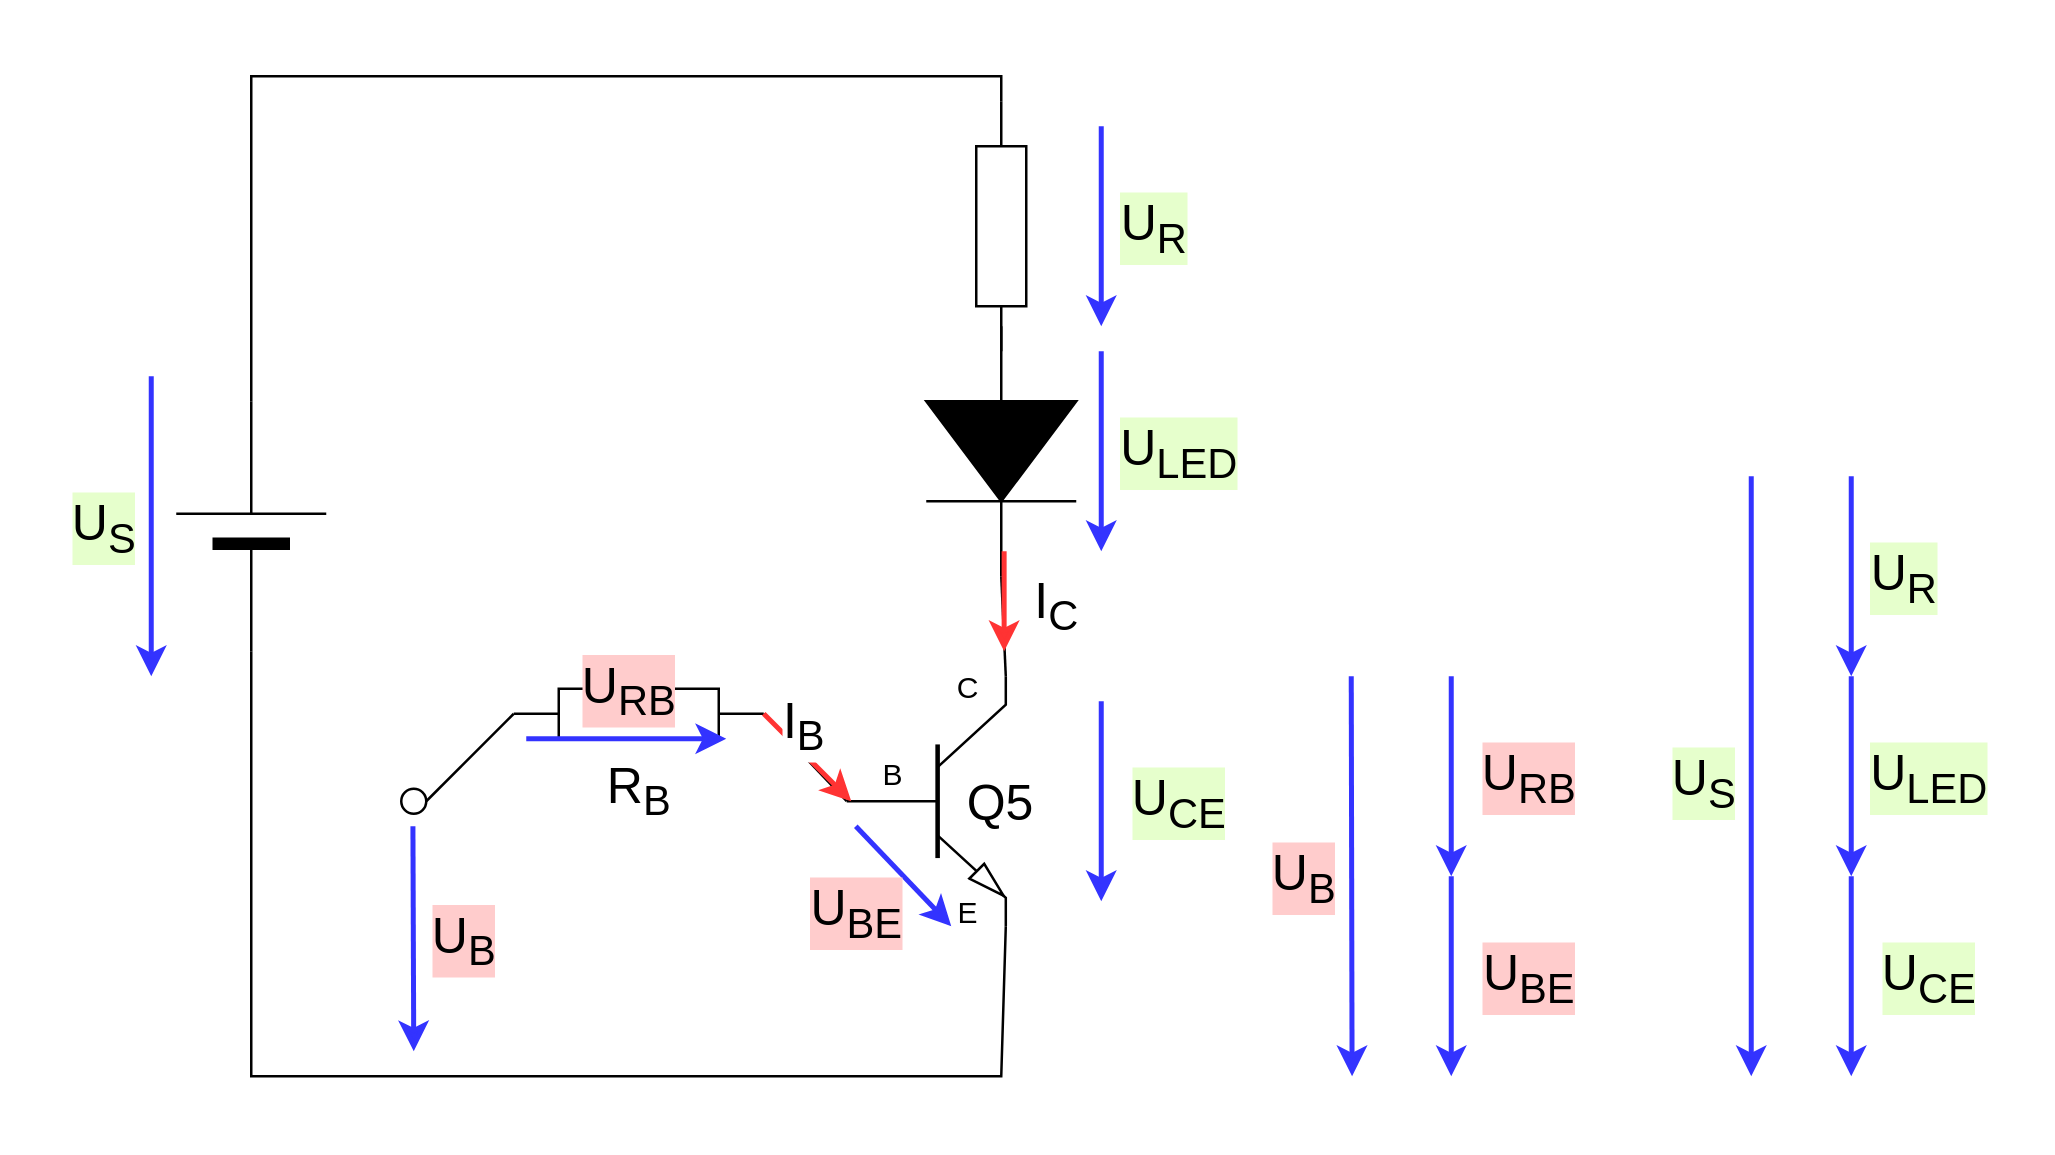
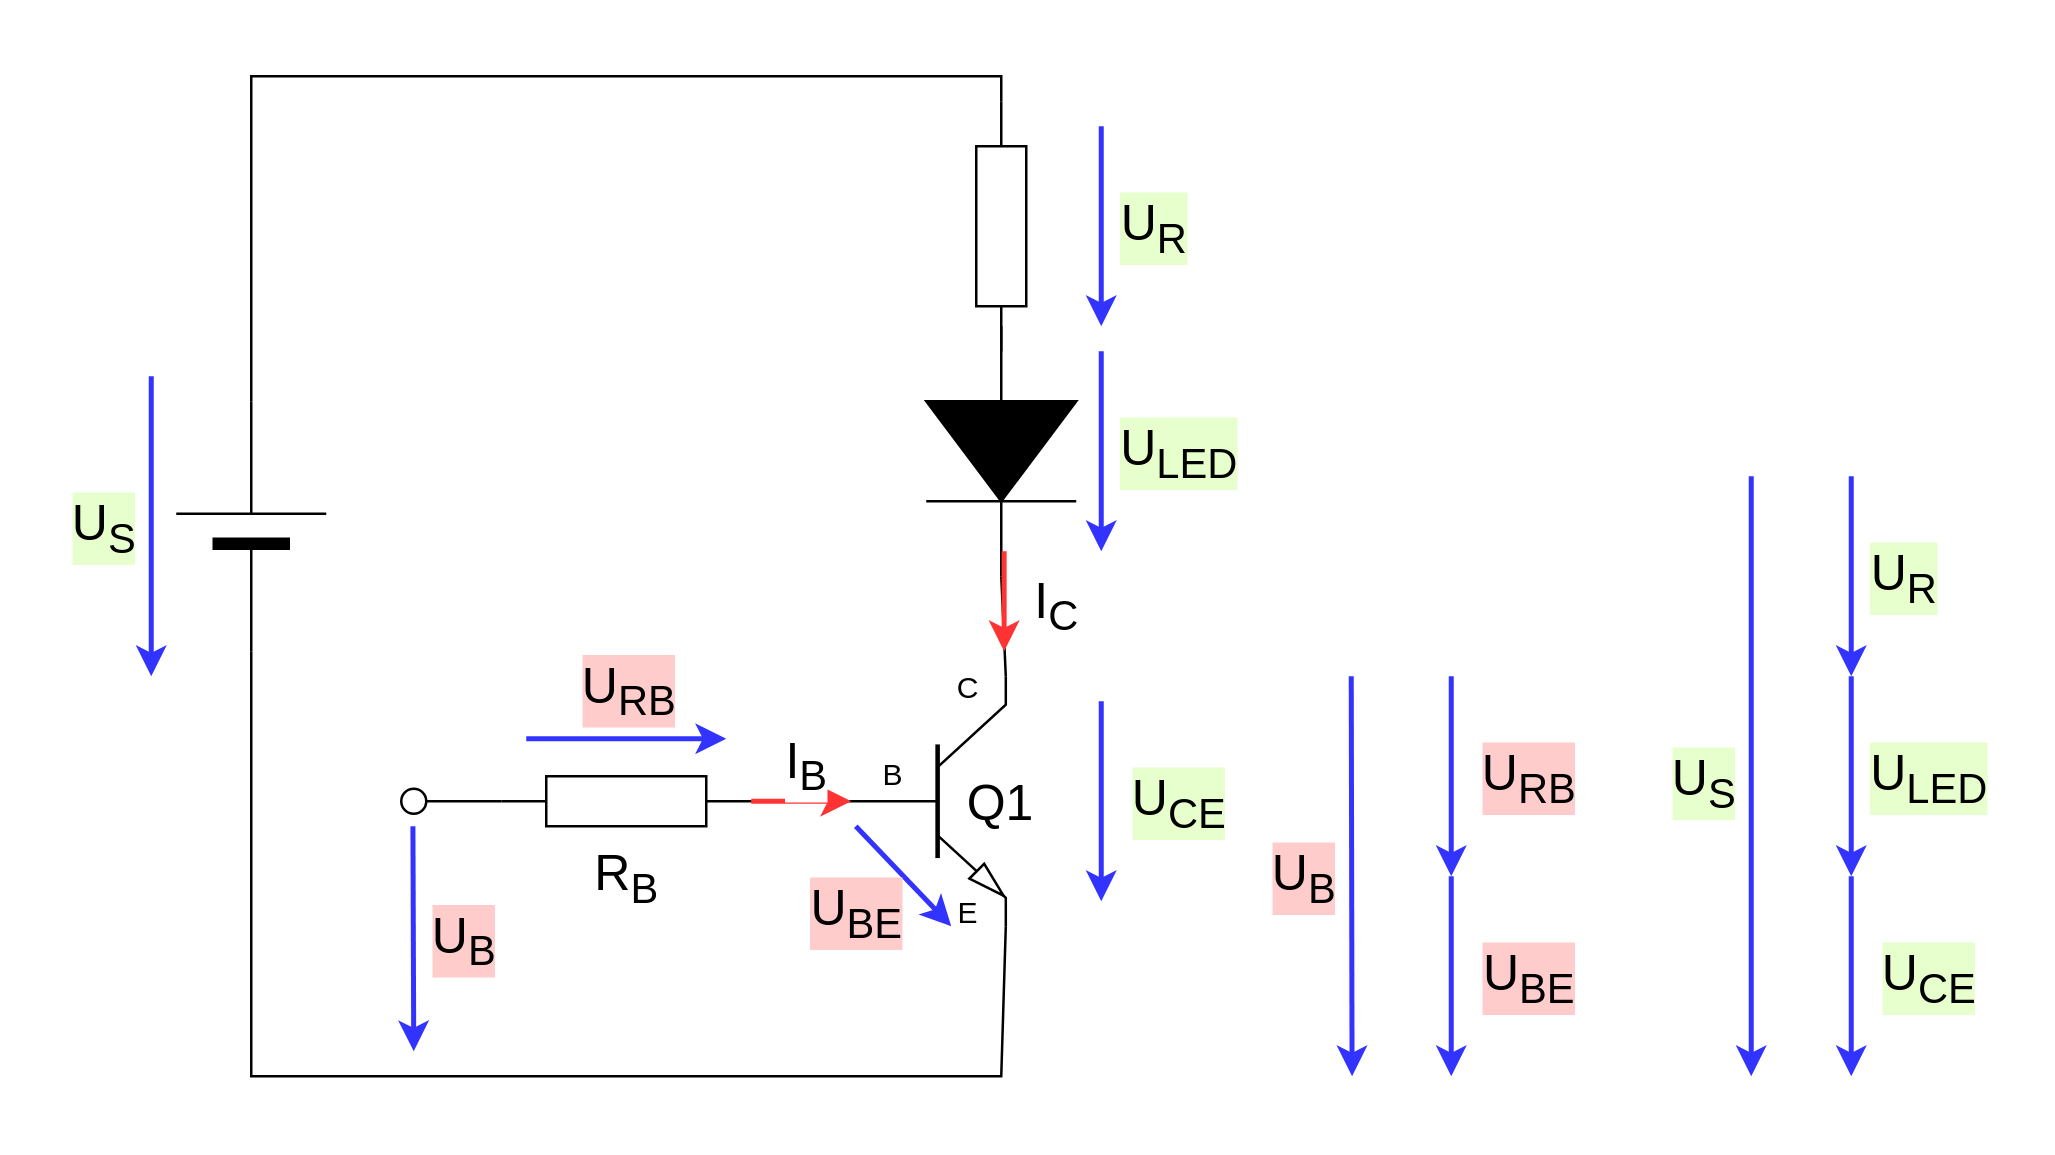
node "RB": moved (639, 714) -> (626, 801)
node "Q5": label "Q5" -> "Q1"
